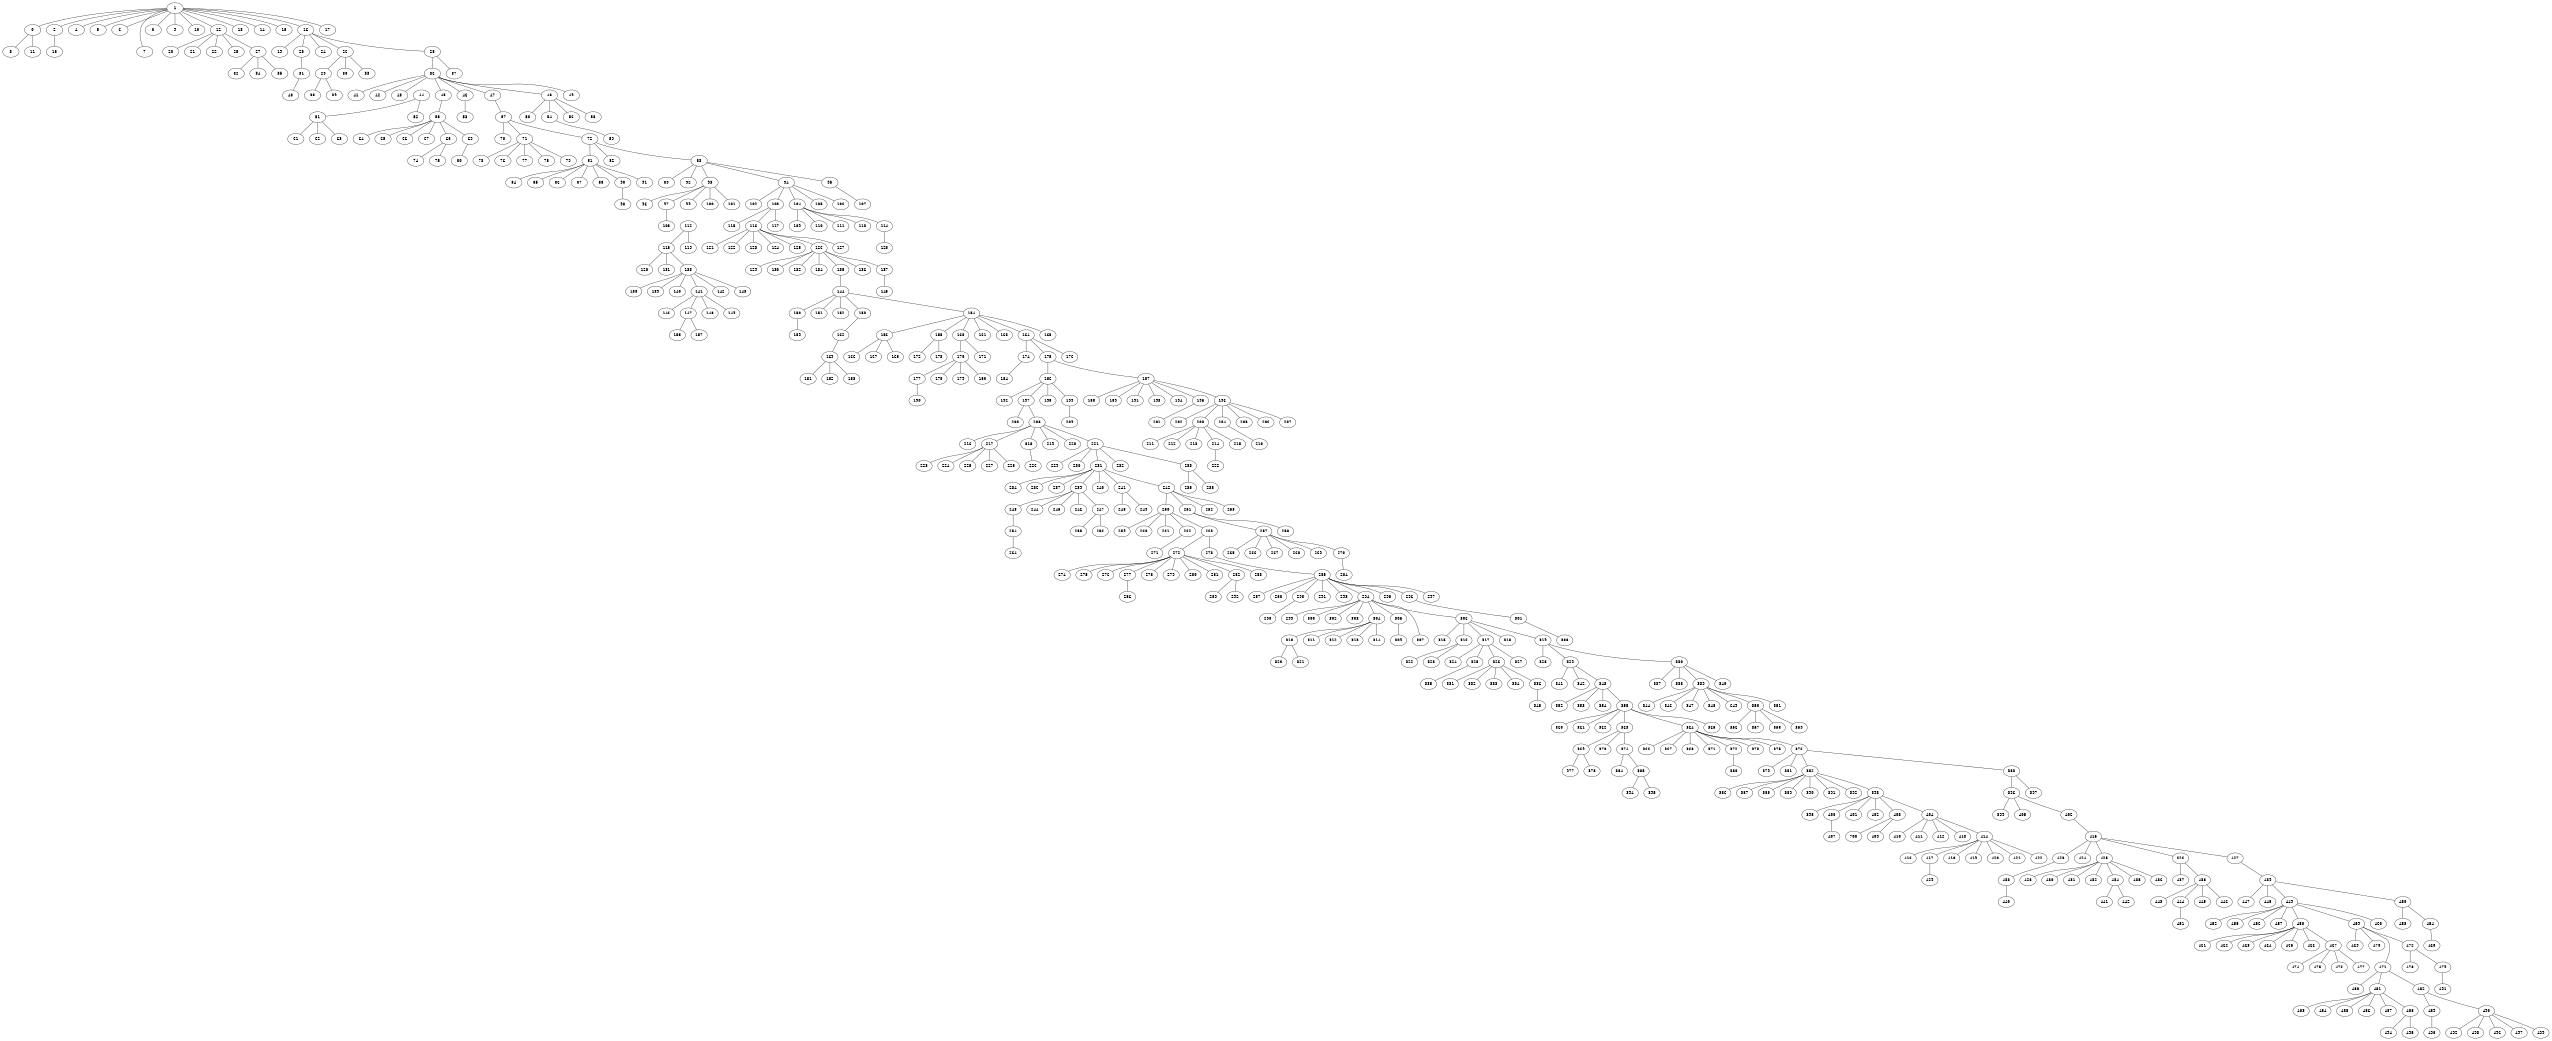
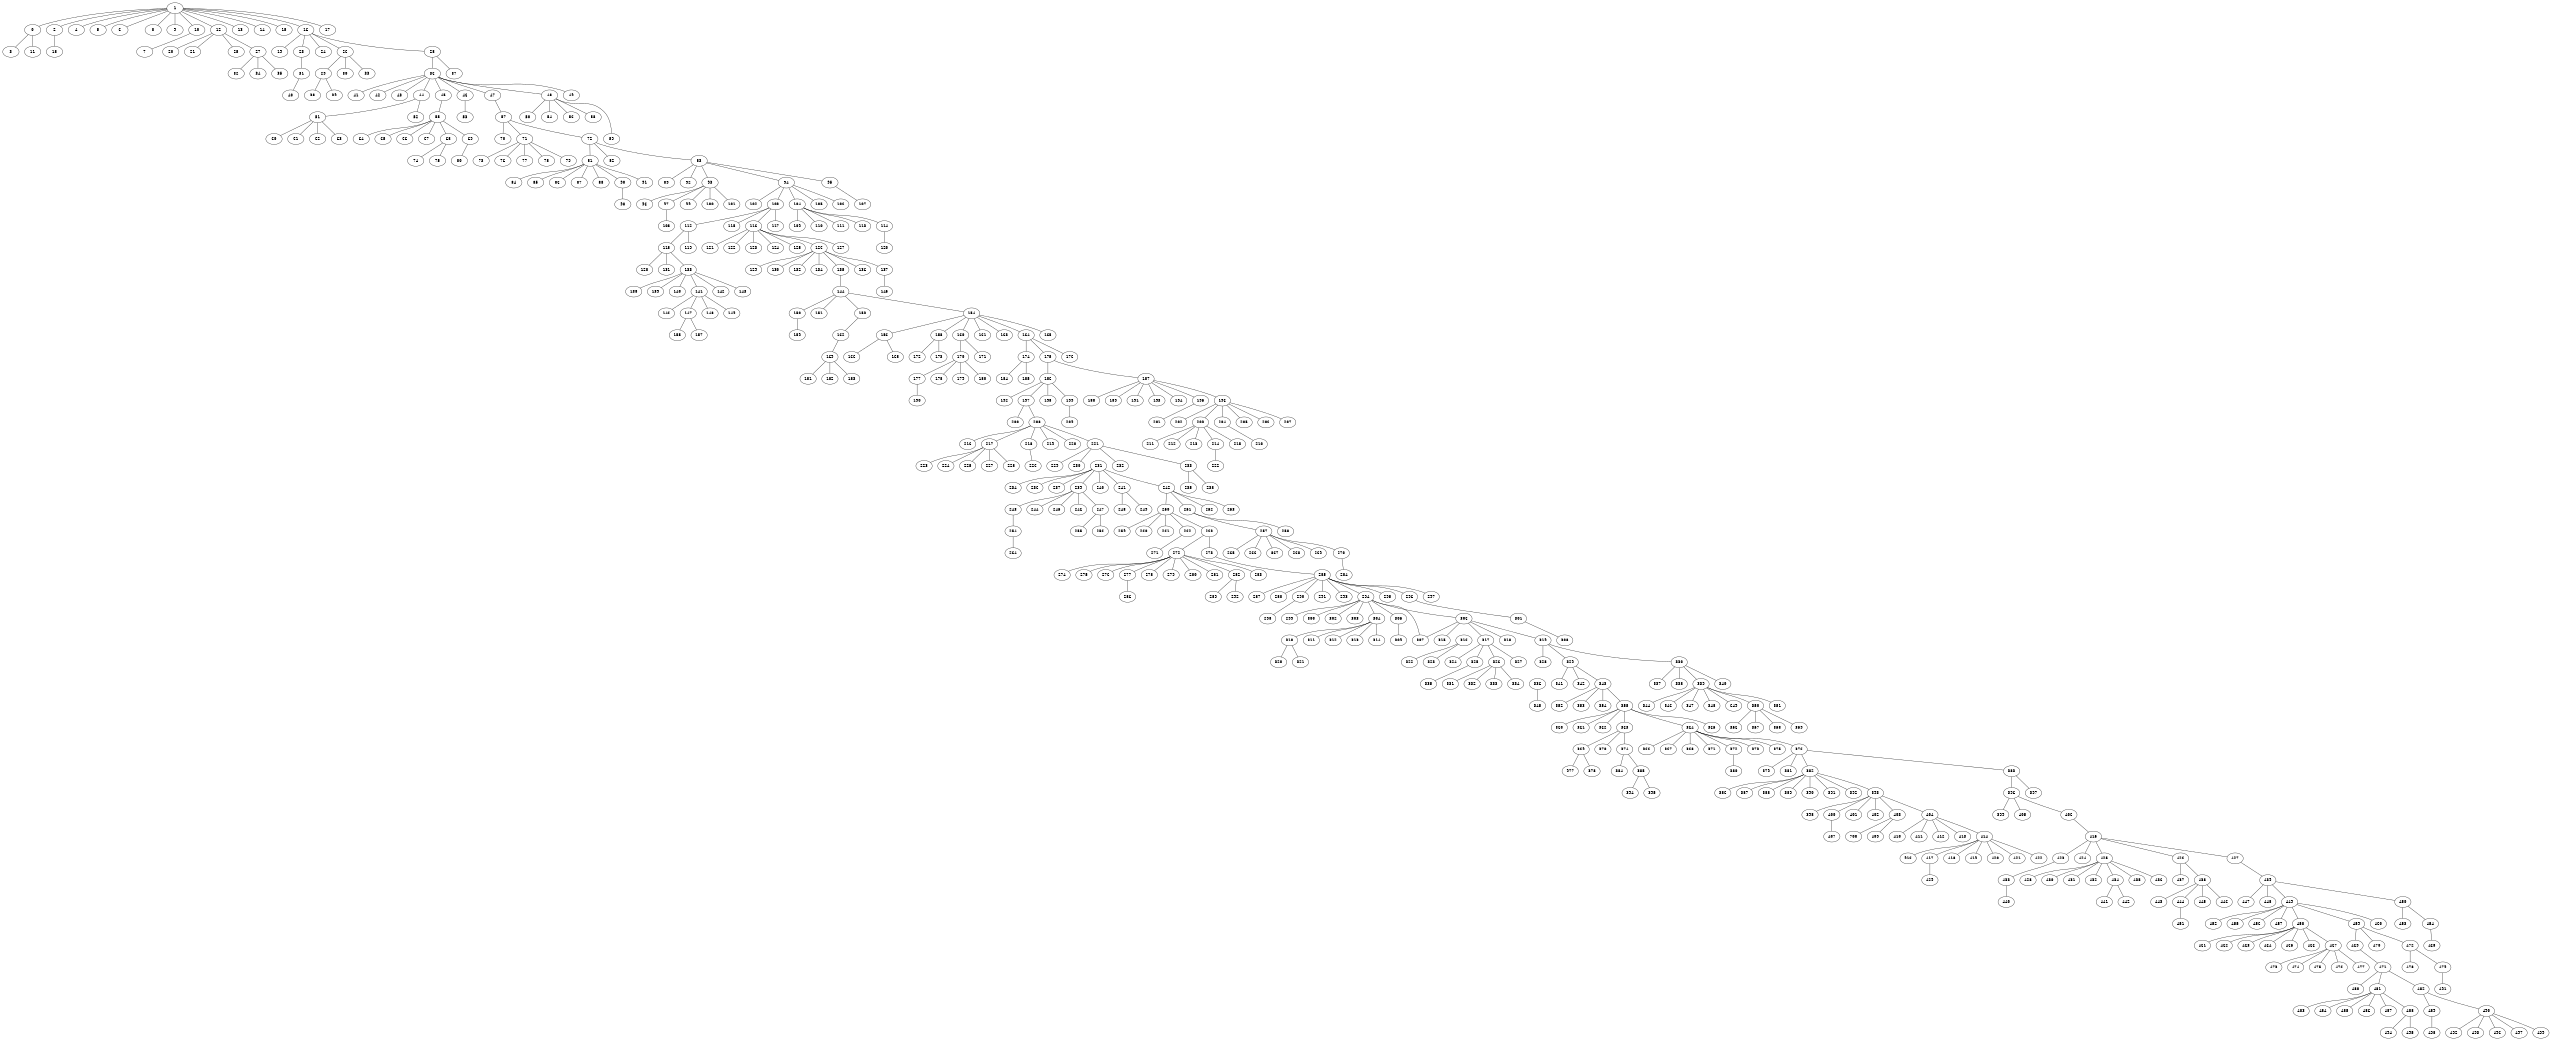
edge "1" -- "7": now "10" -- "7"
node "22": removed
edge "36" -- "44": added
edge "54" -- "59": now "48" -- "59"
node "60": added
edge "103" -- "112": added
node "152": removed
node "167": removed
node "185": added
node "818": label "818" -> "218"
edge "221" -- "231": removed
node "267": label "267" -> "867"
edge "306" -- "316": now "306" -- "307"
edge "326" -- "336": removed
node "416": label "416" -> "916"
node "626": label "626" -> "426"
edge "459" -- "471": now "469" -- "471"
node "473": added
